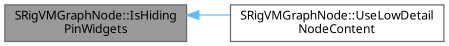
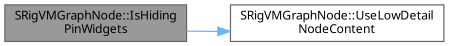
edge "SRigVMGraphNode::UseLowDetail NodeContent" -> "SRigVMGraphNode::IsHiding PinWidgets": reversed
